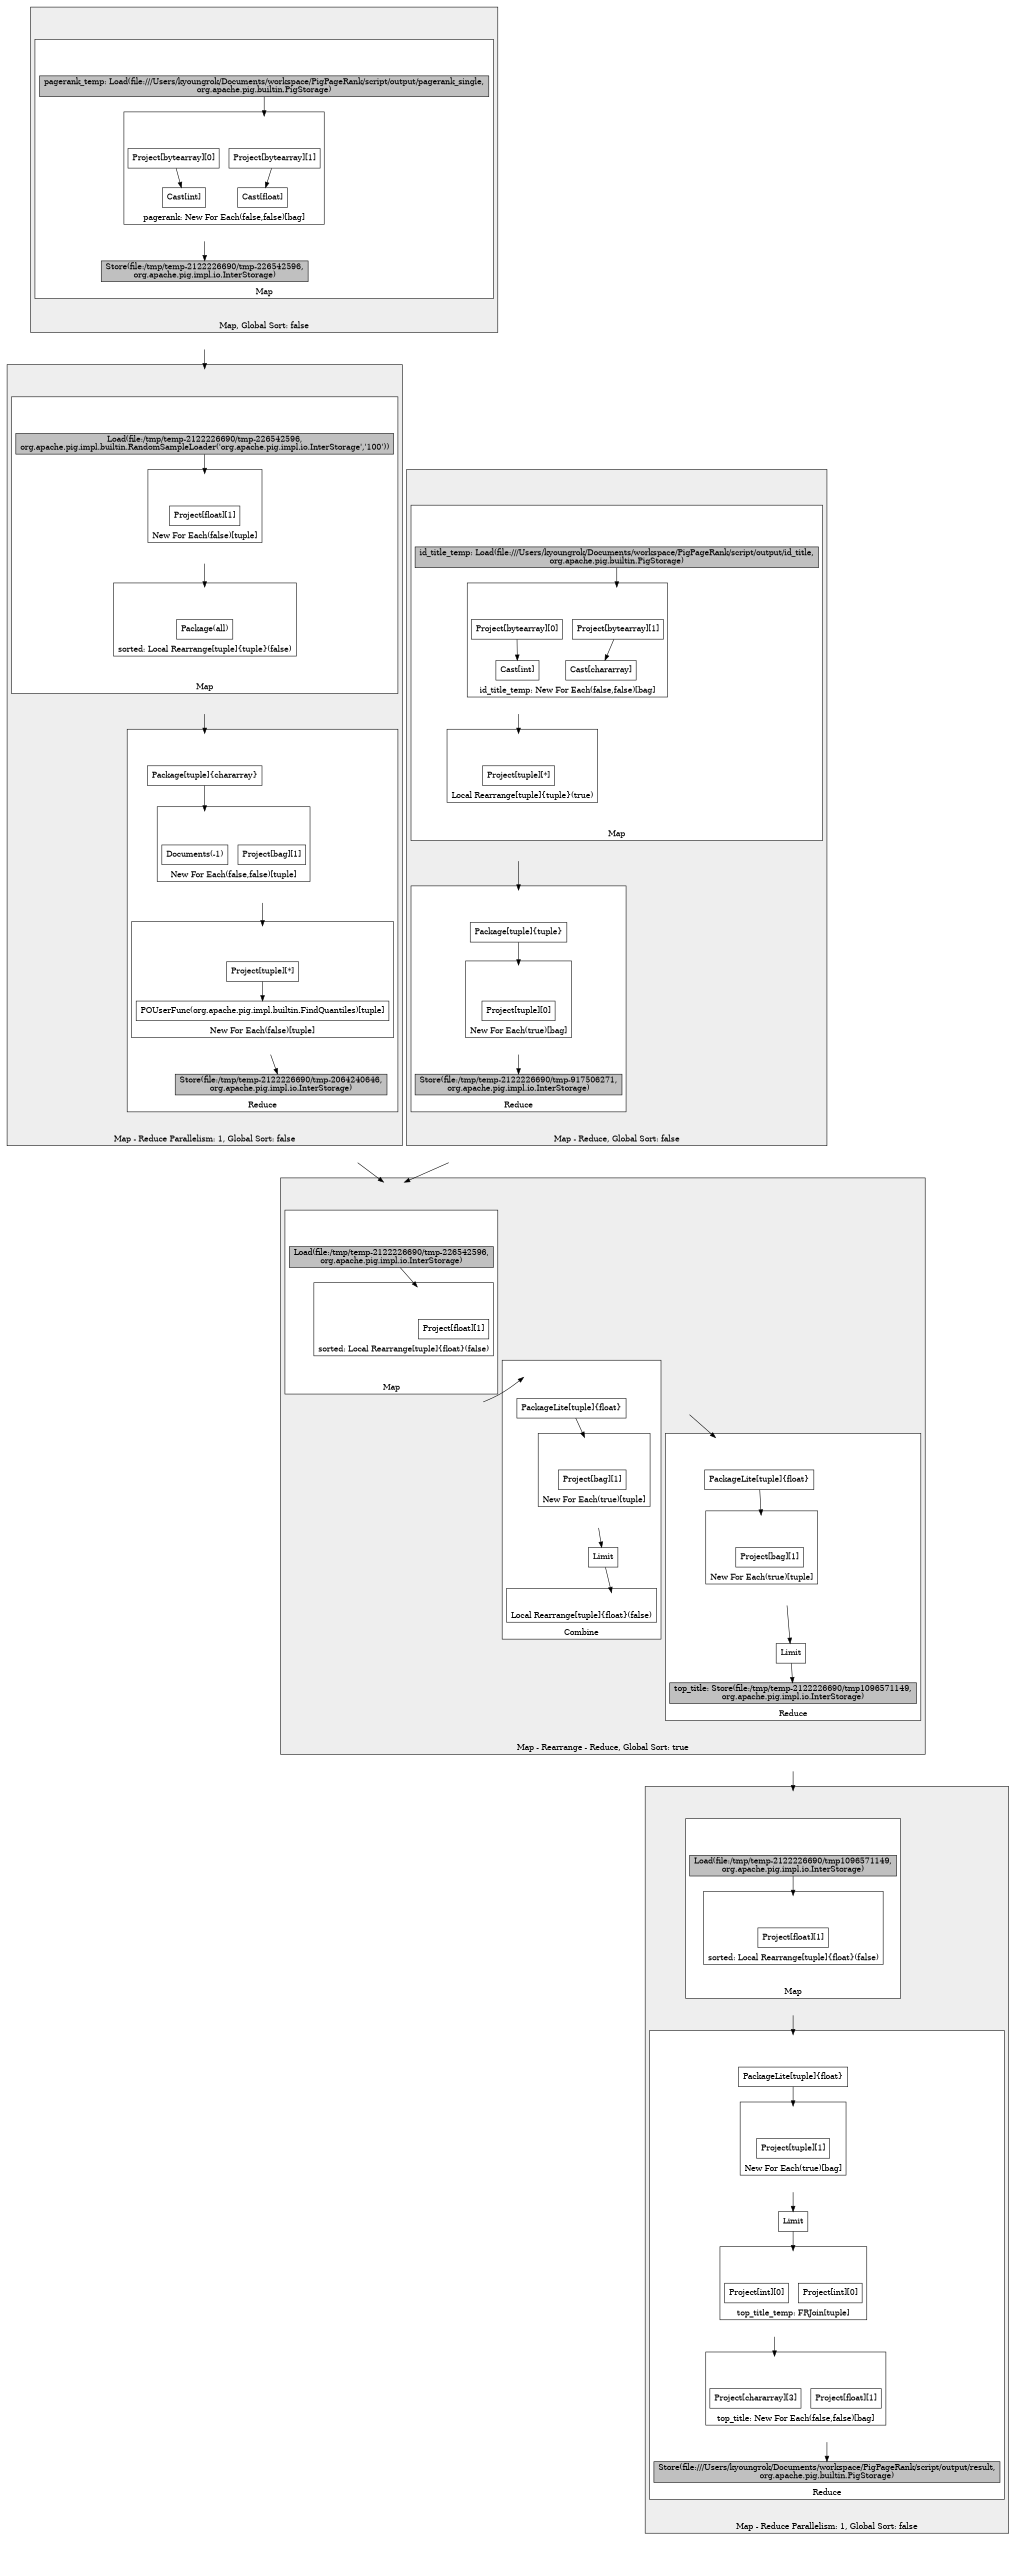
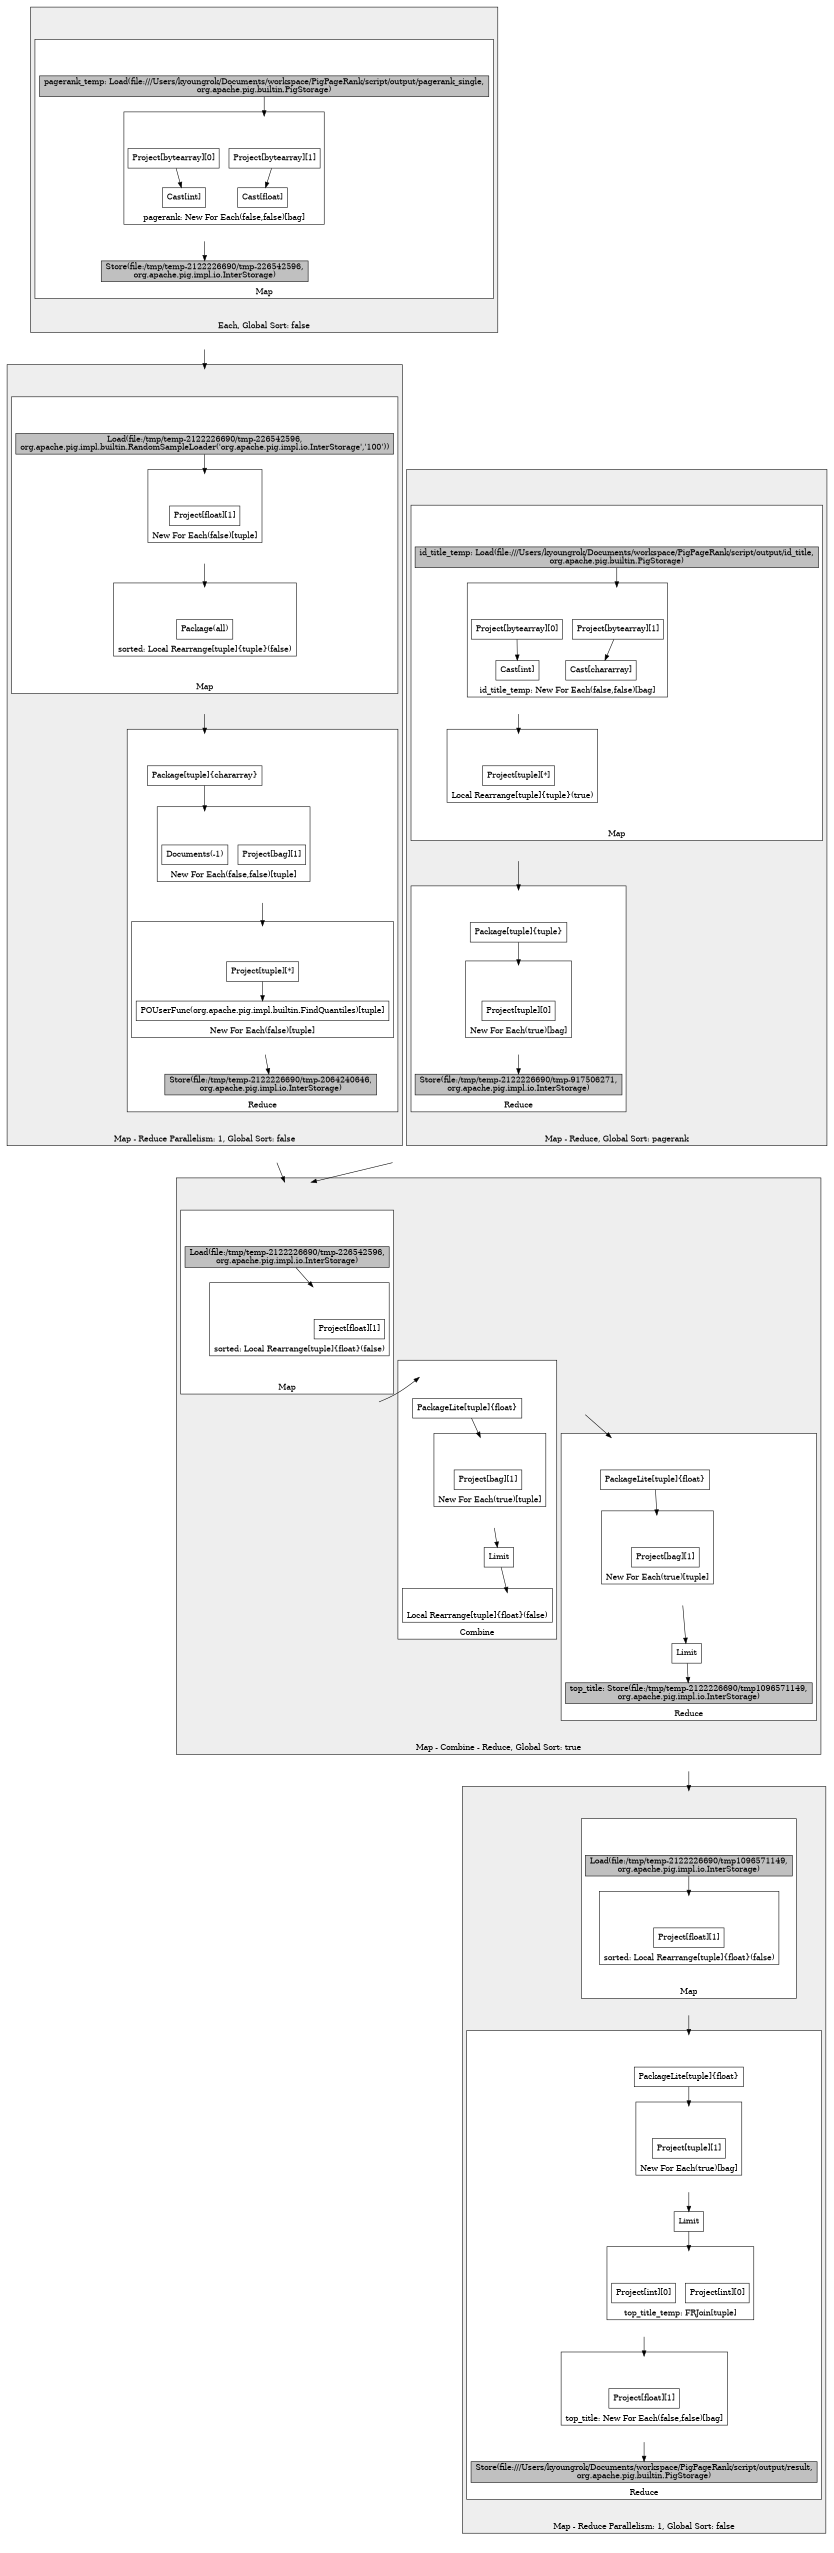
cluster "Map, Global Sort: false": label "Map, Global Sort: false" -> "Each, Global Sort: false"
cluster "Map - Reduce, Global Sort: false": label "Map - Reduce, Global Sort: false" -> "Map - Reduce, Global Sort: pagerank"
cluster "Map - Rearrange - Reduce, Global Sort: true": label "Map - Rearrange - Reduce, Global Sort: true" -> "Map - Combine - Reduce, Global Sort: true"
node "Project[chararray][3]": removed
